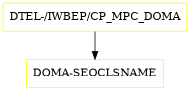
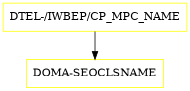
node "DTEL-/IWBEP/CP_MPC_DOMA": label "DTEL-/IWBEP/CP_MPC_DOMA" -> "DTEL-/IWBEP/CP_MPC_NAME"
